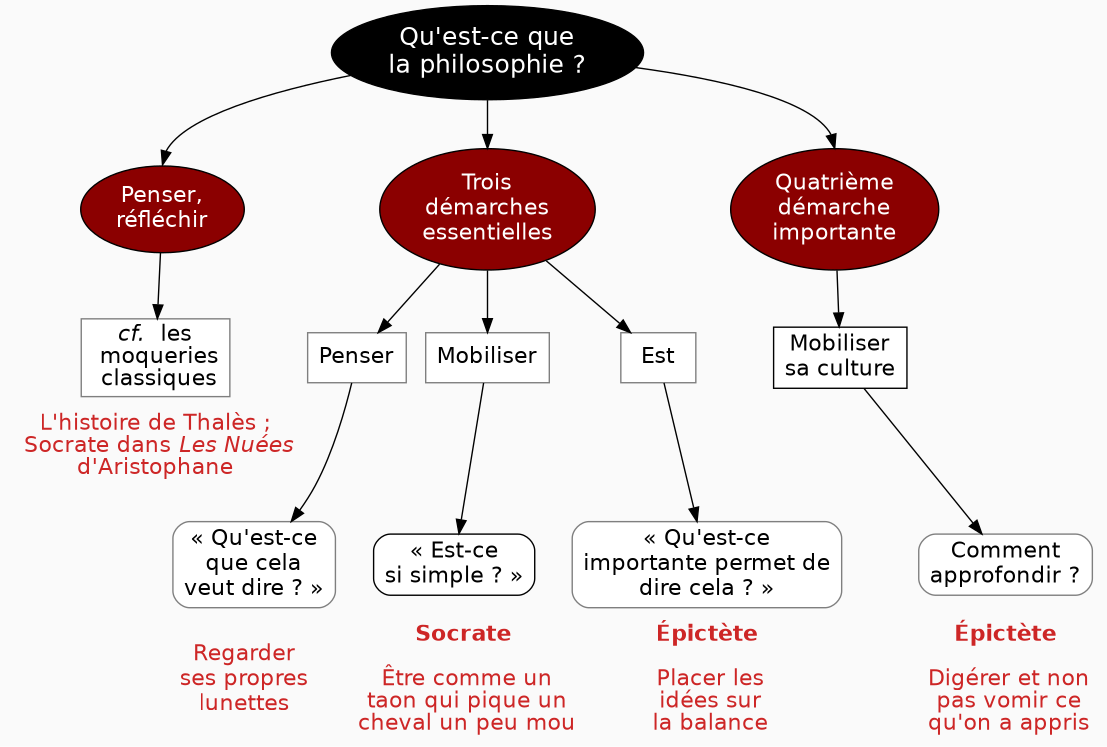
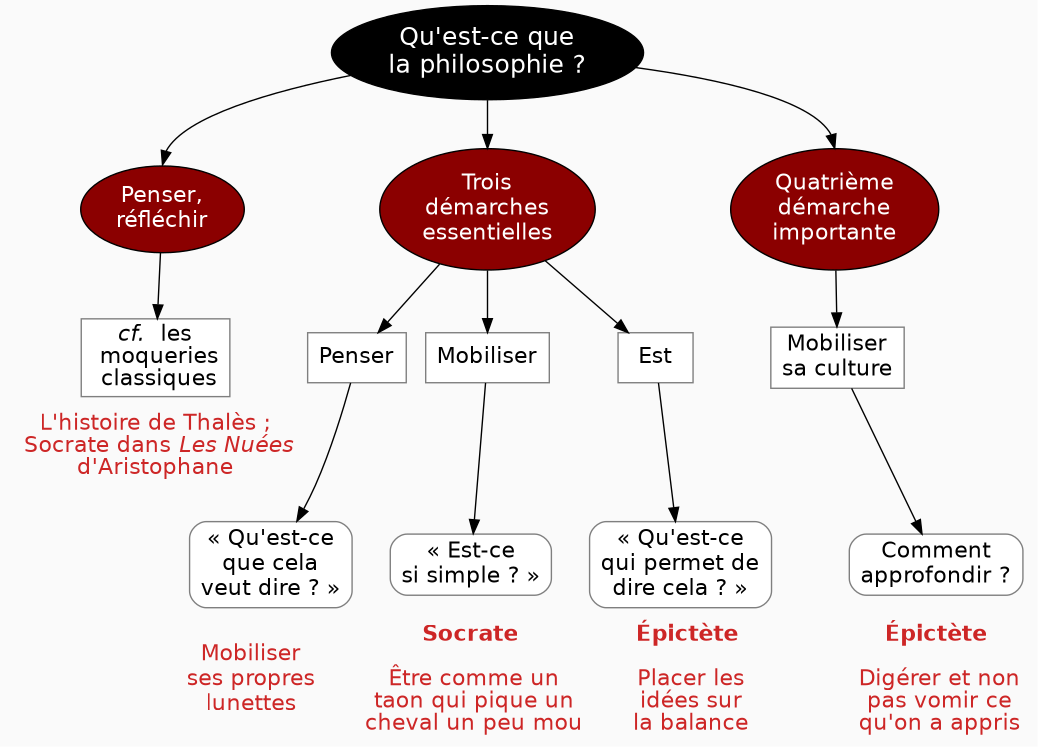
node "Mobiliser sa culture": color black -> grey50
node "« Est-ce si simple ? »": color black -> grey50
node "« Qu'est-ce importante permet de dire cela ? »": label "« Qu'est-ce importante permet de dire cela ? »" -> "« Qu'est-ce qui permet de dire cela ? »"
node "Regarder ses propres lunettes": label "Regarder ses propres lunettes" -> "Mobiliser ses propres lunettes"
